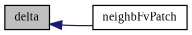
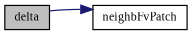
edge "neighbFvPatch" -> "delta": reversed
